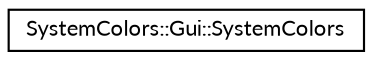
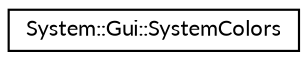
node "SystemColors::Gui::SystemColors": label "SystemColors::Gui::SystemColors" -> "System::Gui::SystemColors"
